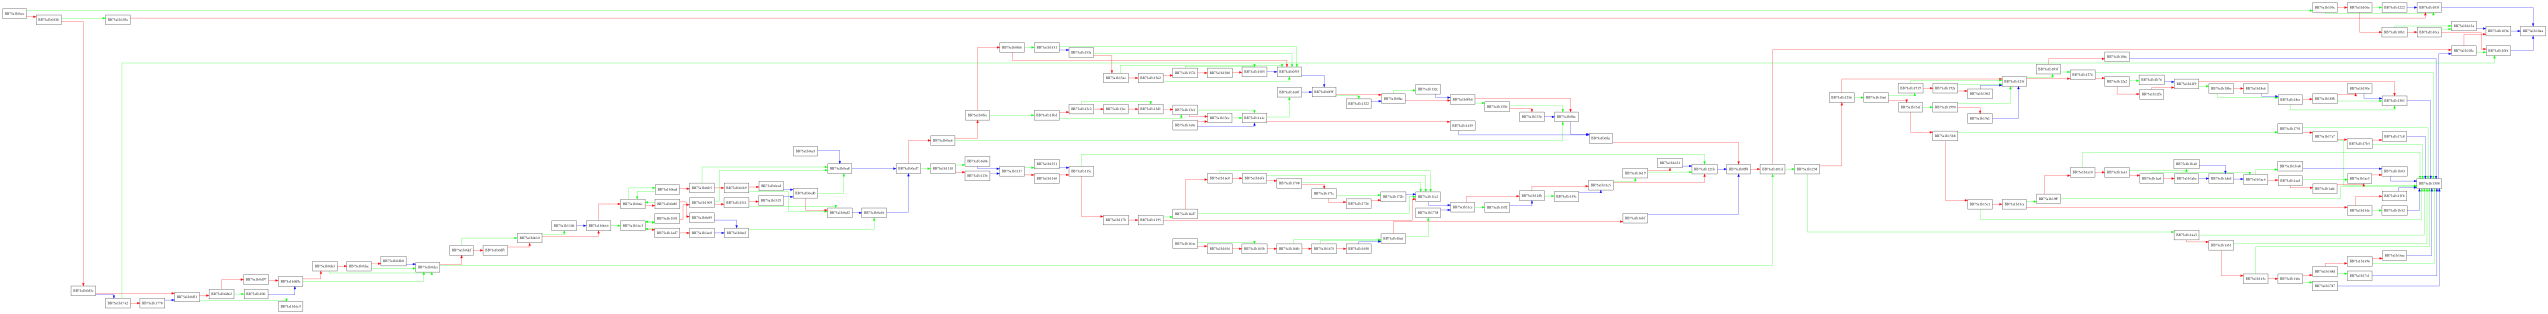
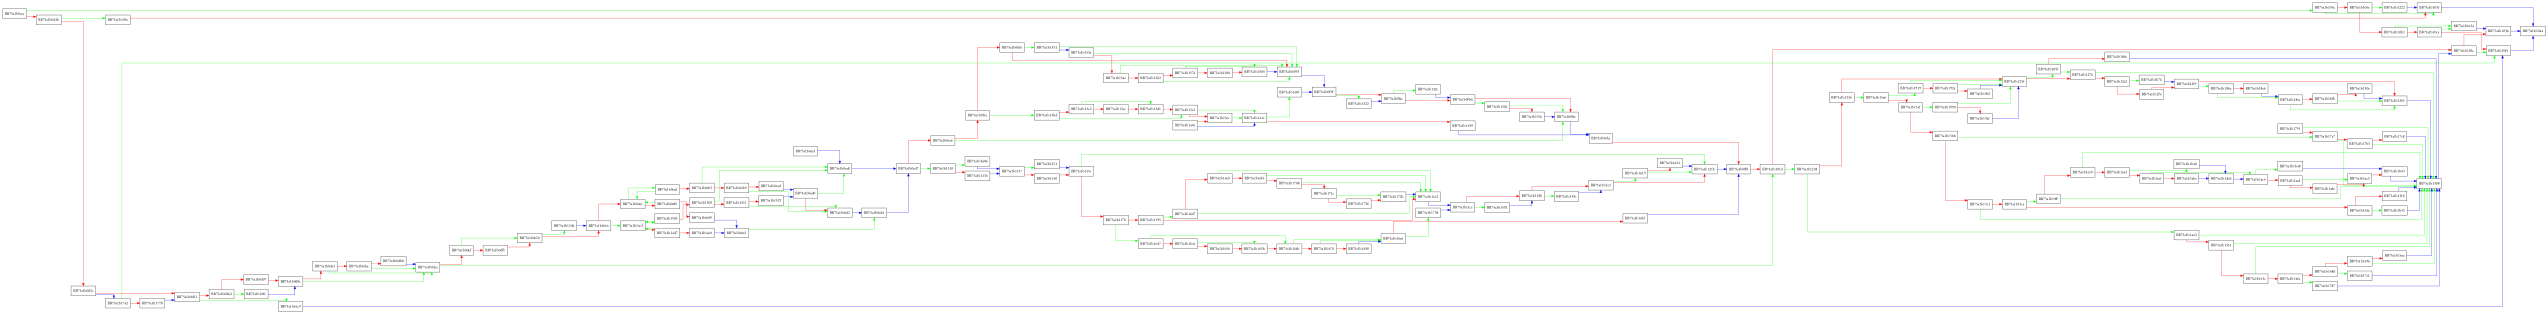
edge "BB75a1b15b8" -> "BB75a1b1791": now "BB75a1b15b8" -> "BB75a1b17a7"
node "BB75a1b1647": added
edge "BB75a1b16c9" -> "BB75a1b10f4": added
